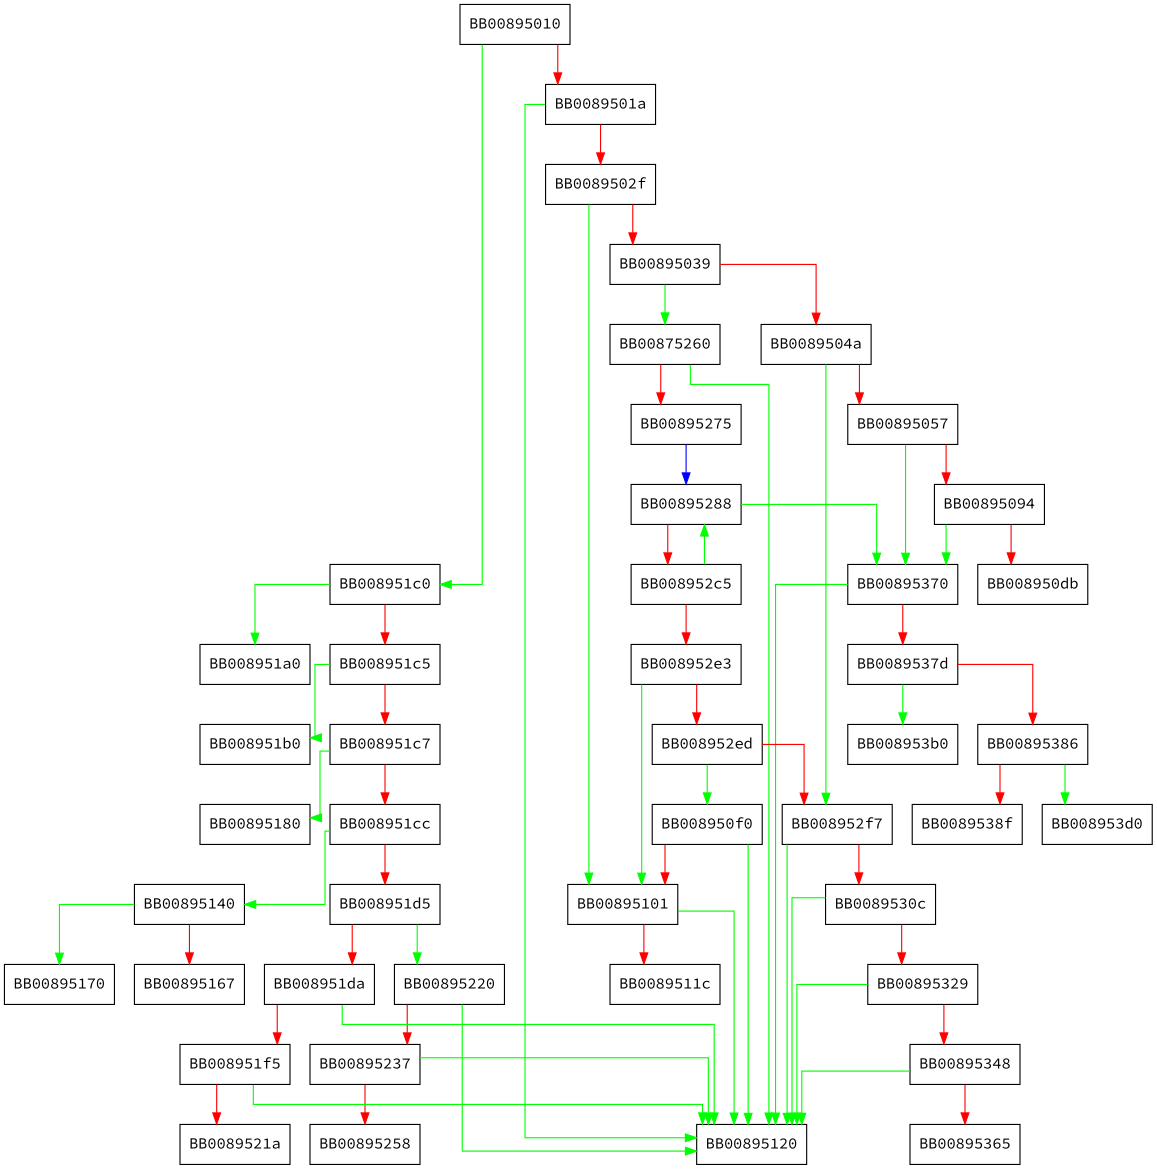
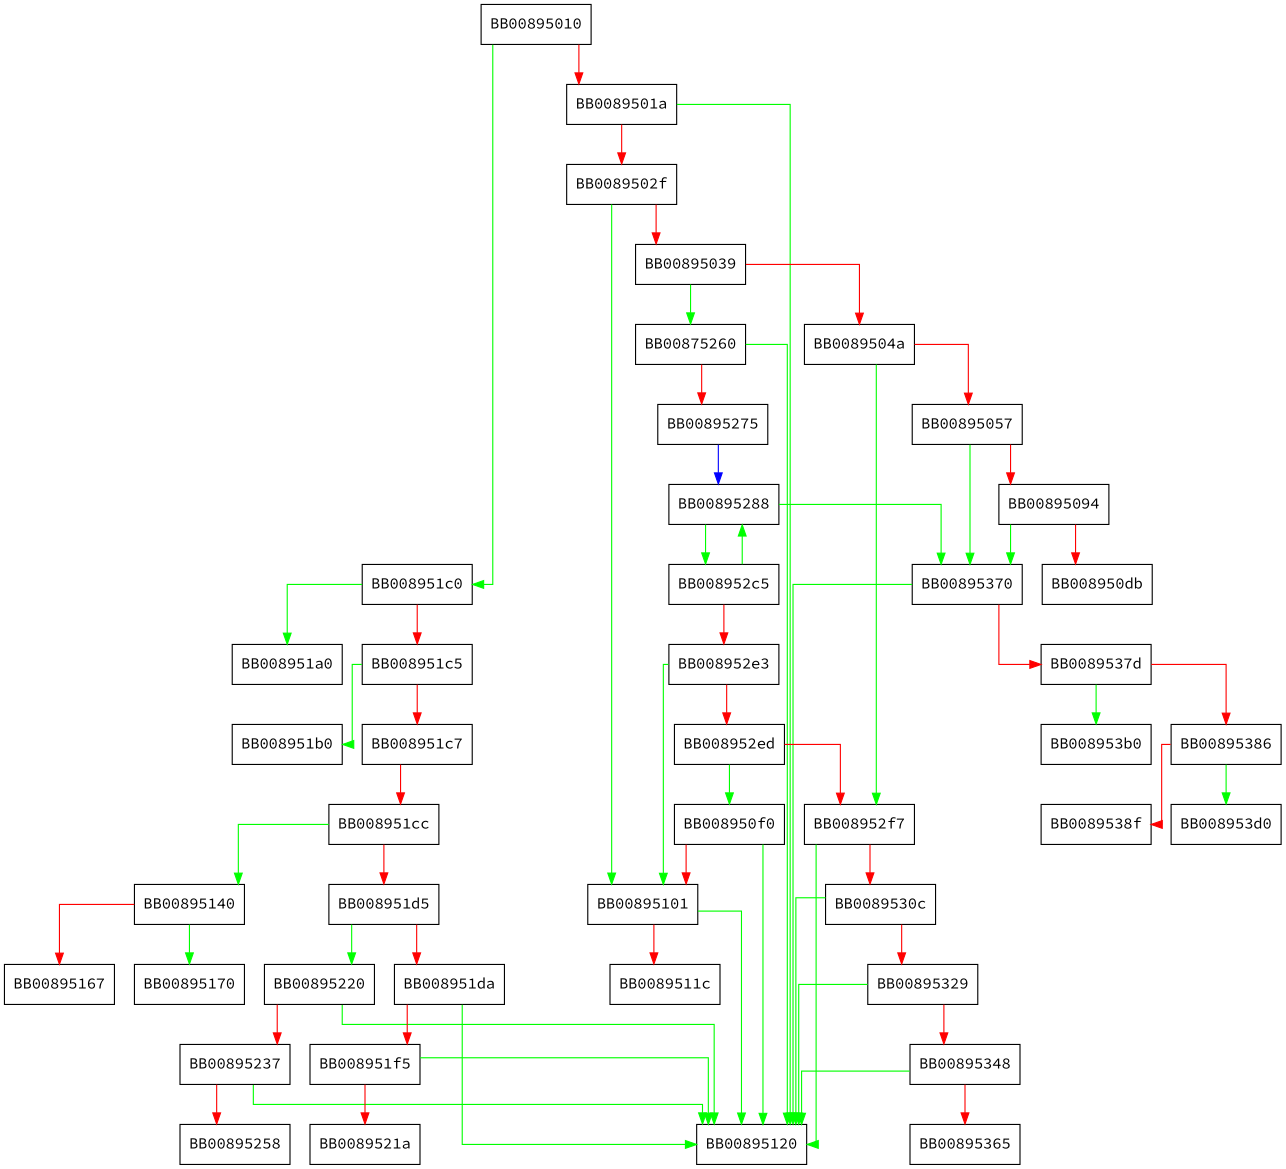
edge "BB00895288" -> "BB008952c5": color red -> green
node "BB00895180": removed
